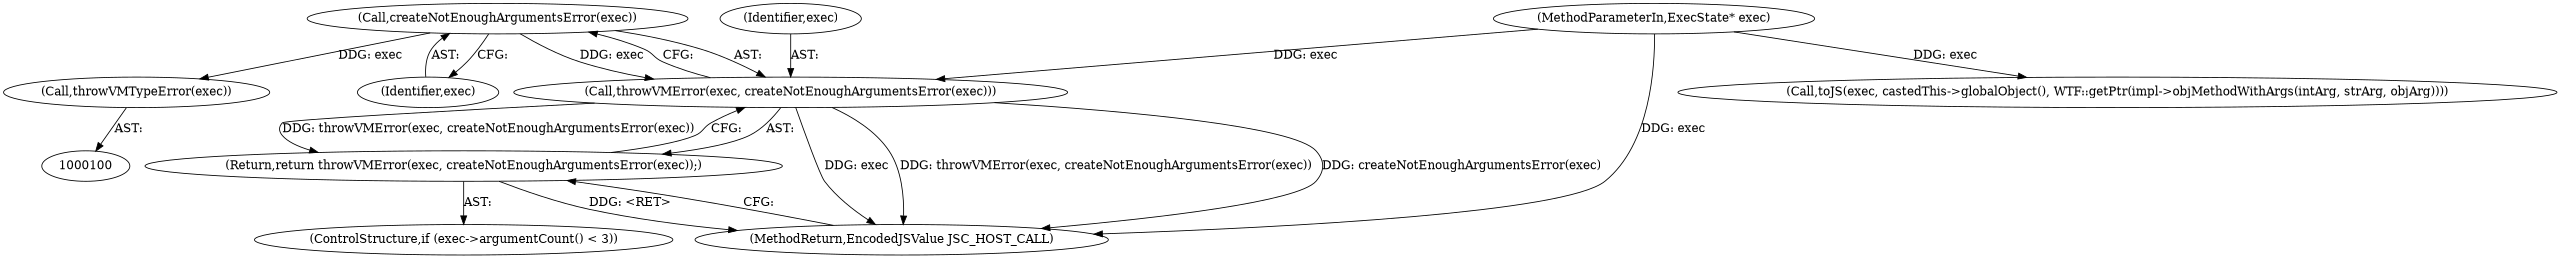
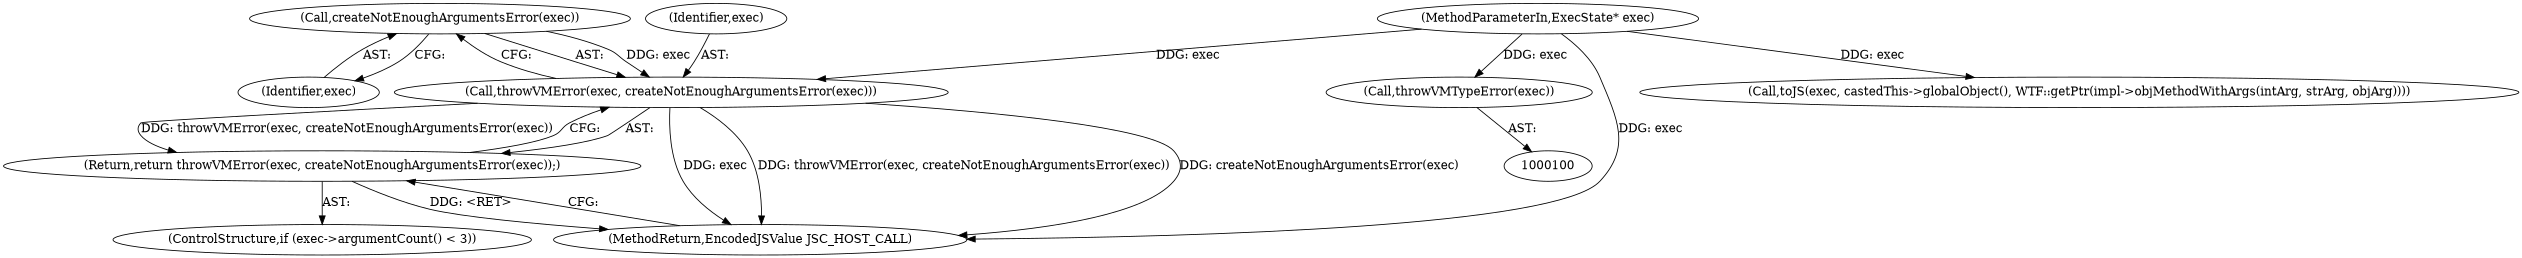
edge "(Call,createNotEnoughArgumentsError(exec))" -> "(Call,throwVMTypeError(exec))": now "(MethodParameterIn,ExecState* exec)" -> "(Call,throwVMTypeError(exec))"
